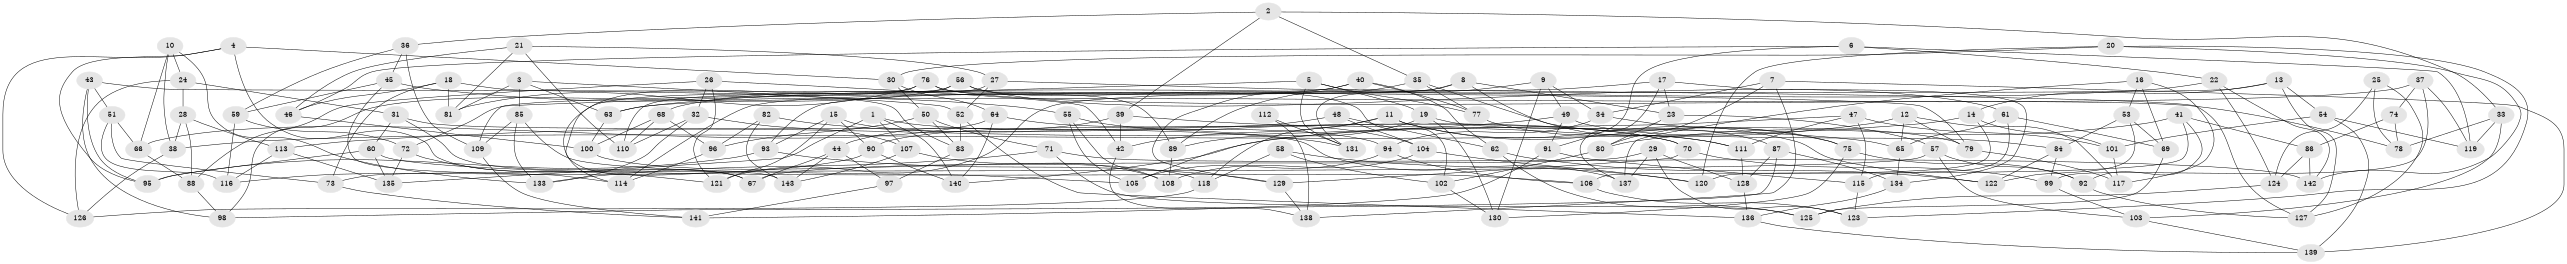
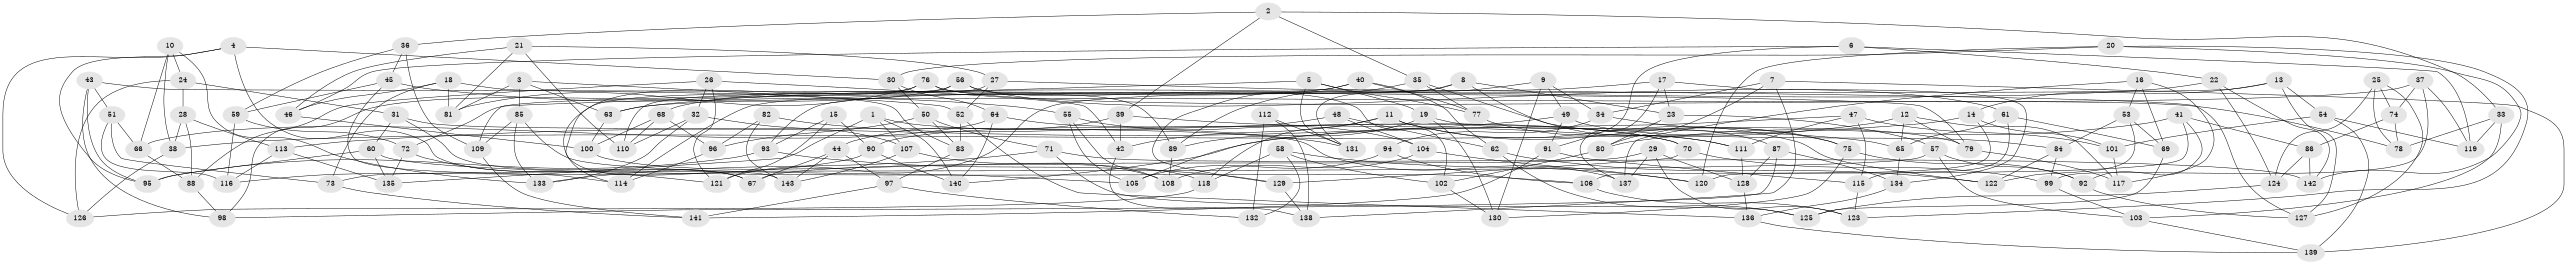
edge "25" -- "74": added
edge "15" -- "94": removed
node "132": added
